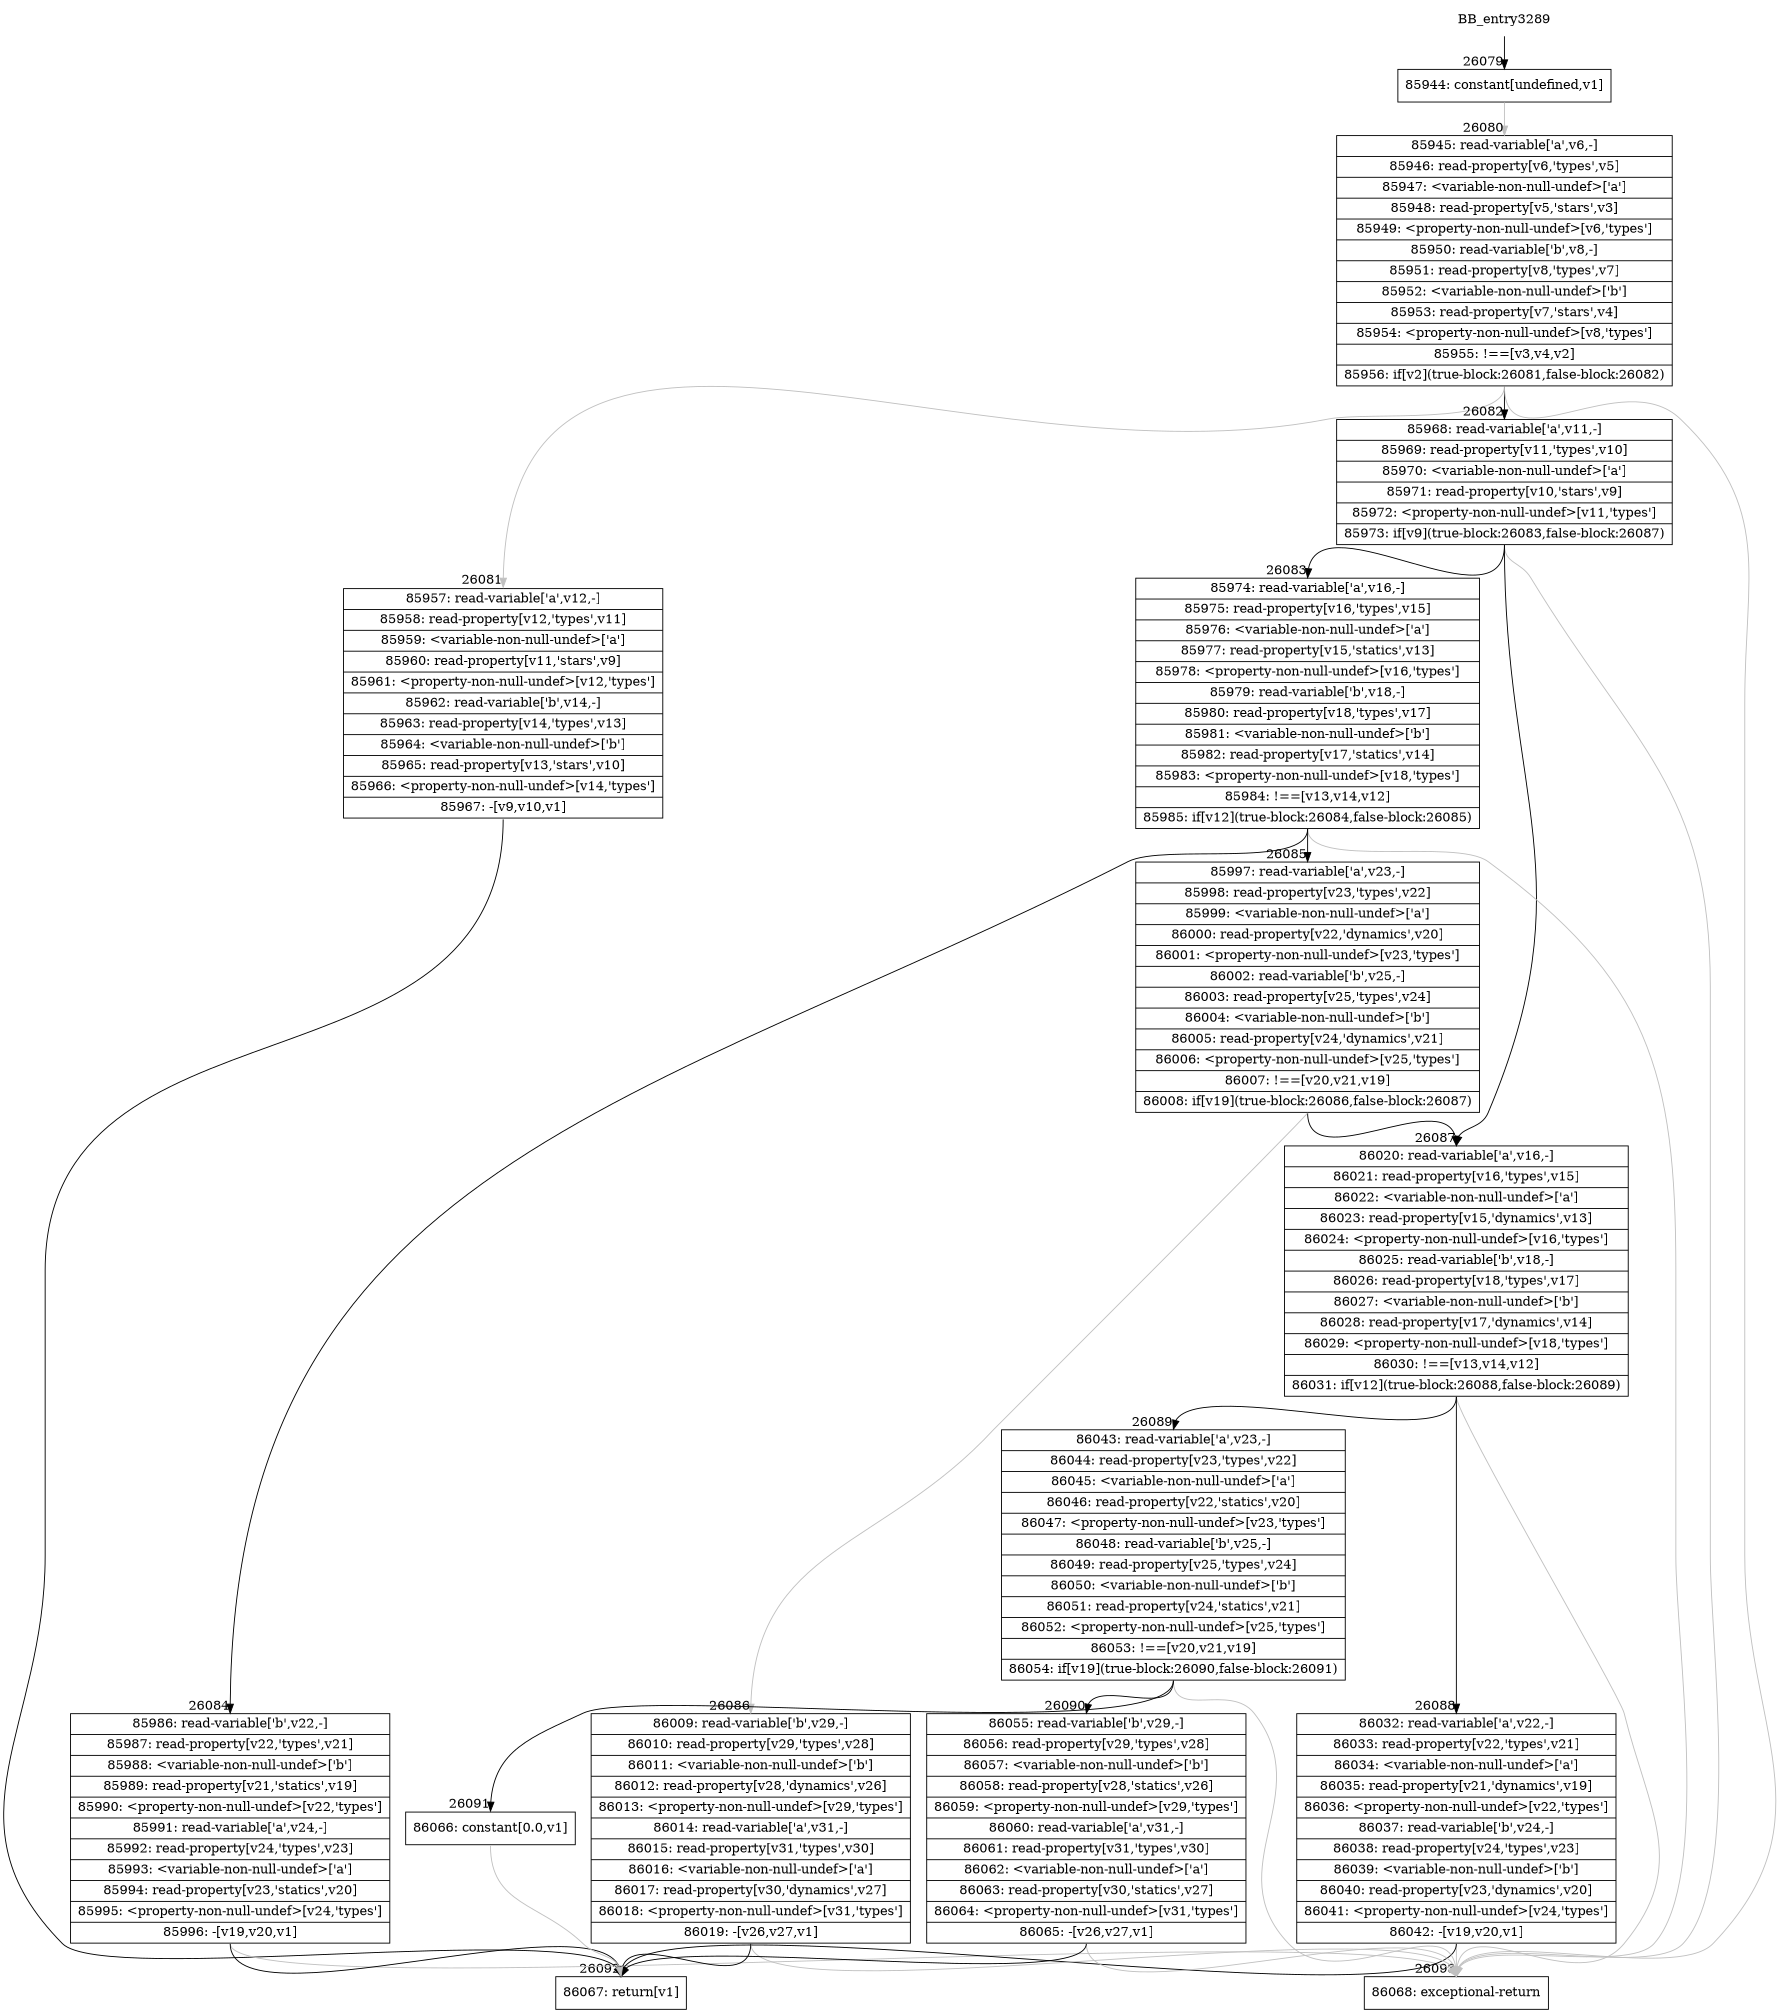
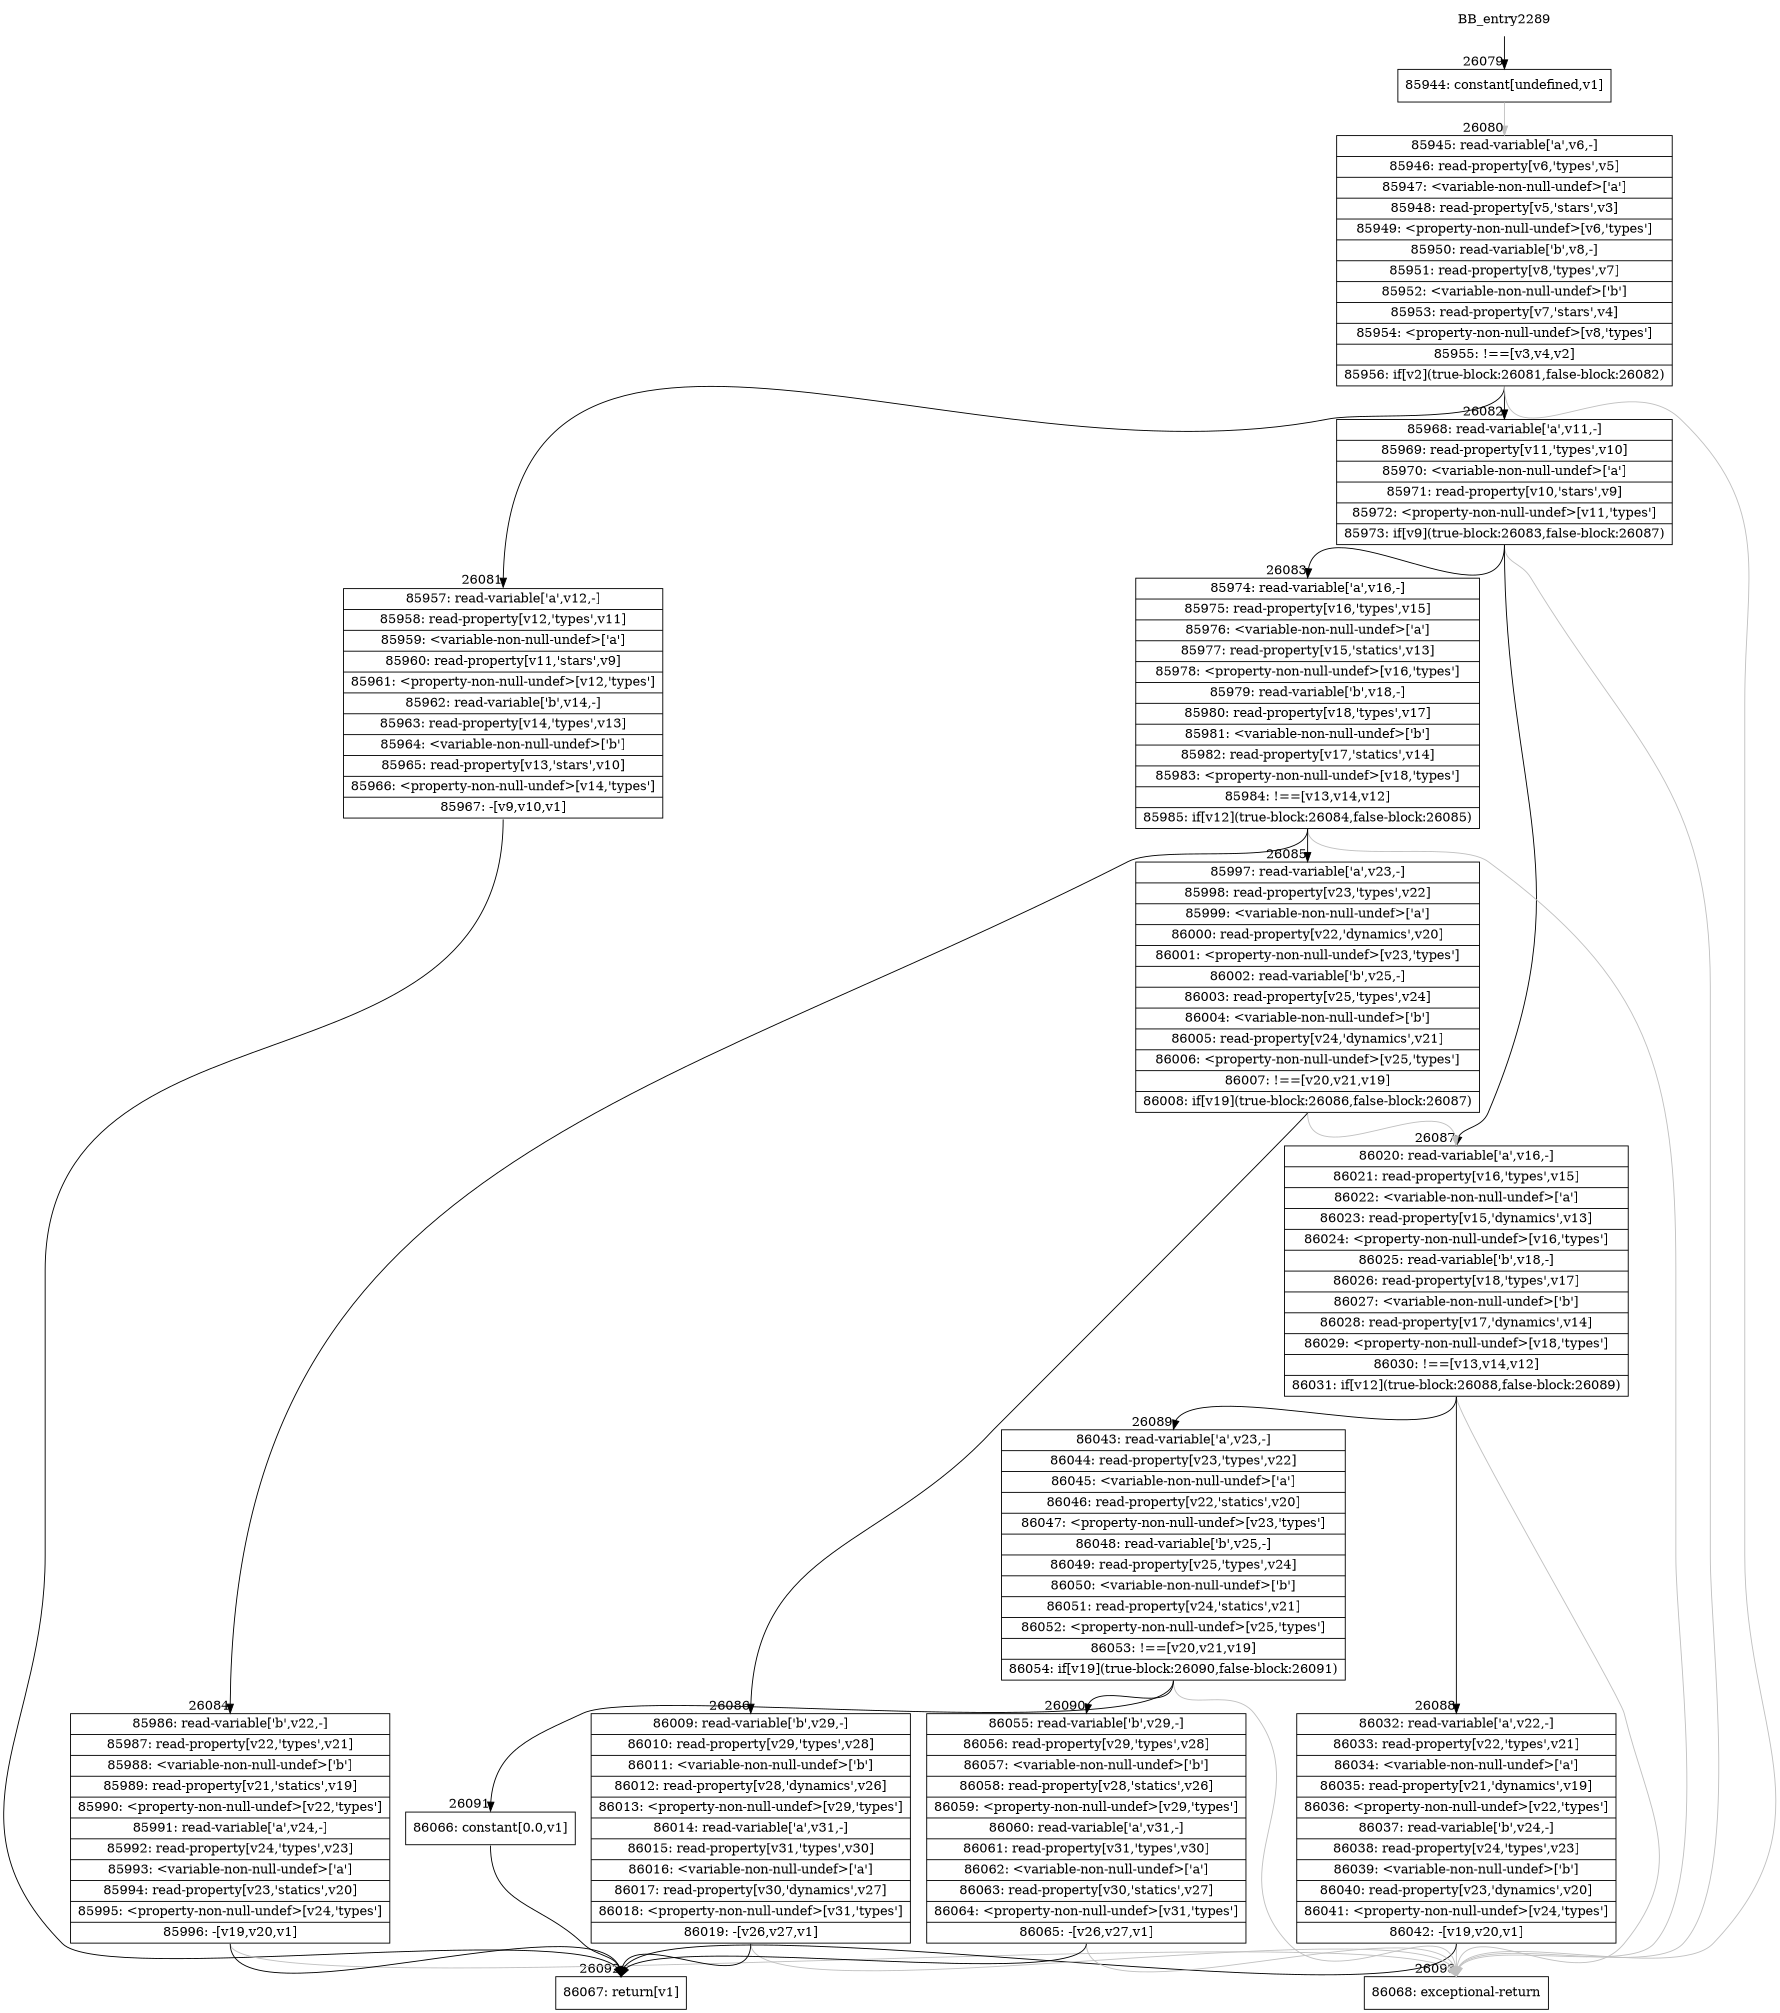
node "BB_entry3289": label "BB_entry3289" -> "BB_entry2289"
edge "85945: read-variable['a',v6,-]" -> "85957: read-variable['a',v12,-]": color gray -> black
edge "85997: read-variable['a',v23,-]" -> "86020: read-variable['a',v16,-]": color black -> gray
edge "85997: read-variable['a',v23,-]" -> "86009: read-variable['b',v29,-]": color gray -> black
edge "86066: constant[0.0,v1]" -> "86067: return[v1]": color gray -> black
